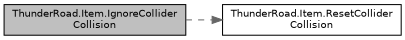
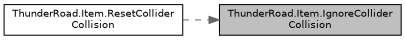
edge "ThunderRoad.Item.IgnoreCollider Collision" -> "ThunderRoad.Item.ResetCollider Collision": reversed
